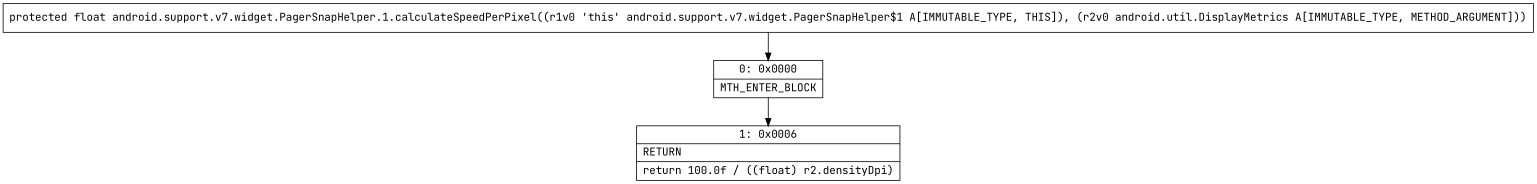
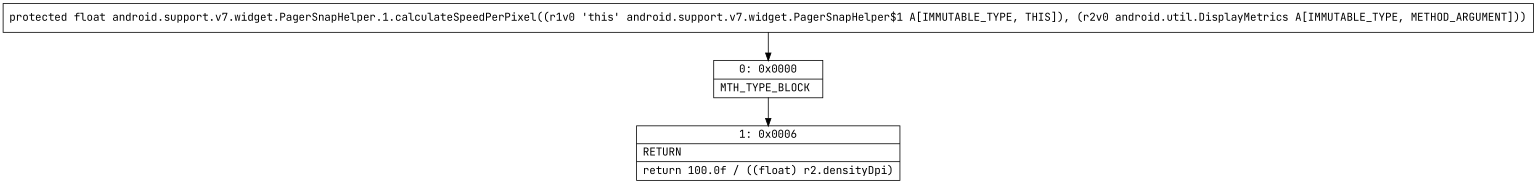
node "0: 0x0000": text "MTH_ENTER_BLOCK" -> "MTH_TYPE_BLOCK"
